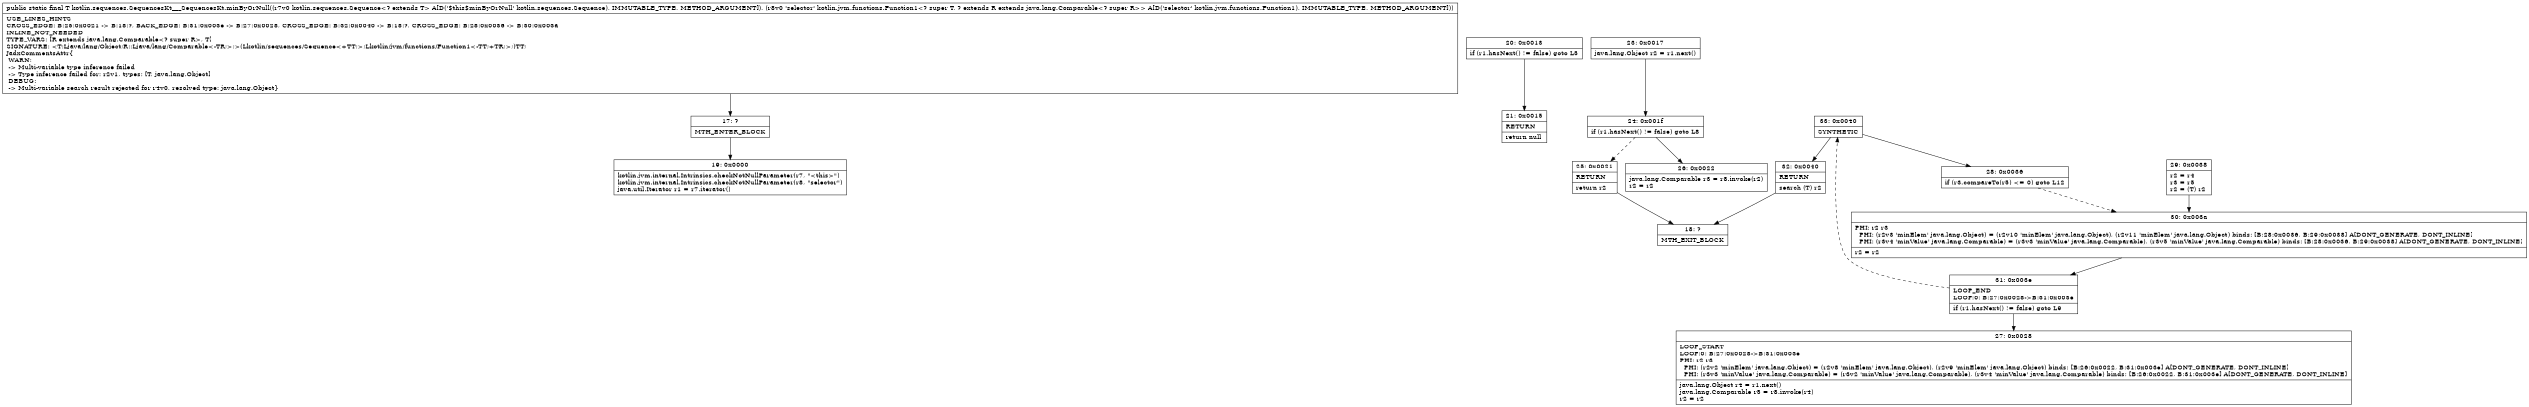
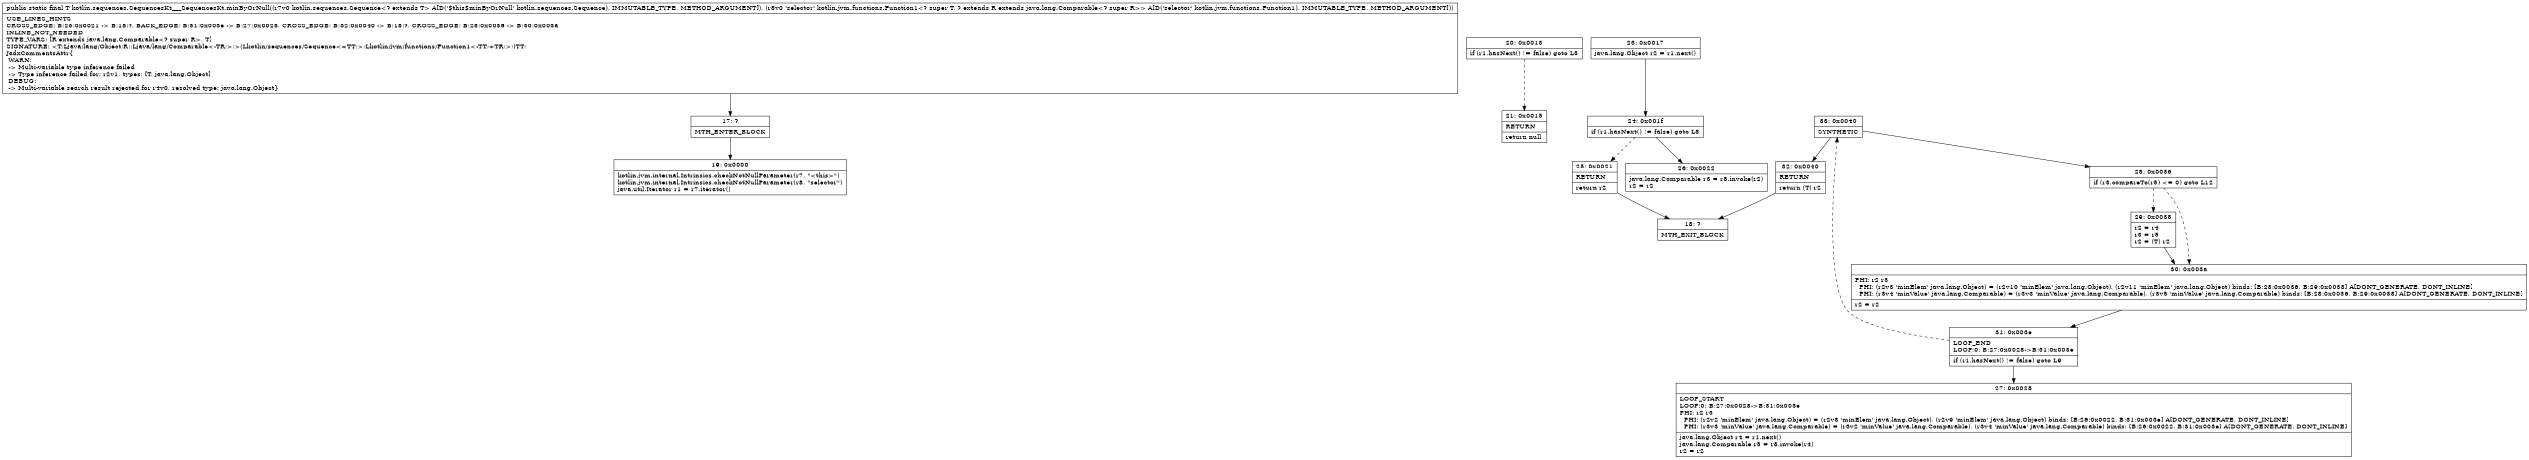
edge "20: 0x0013" -> "21: 0x0015": style solid -> dashed
node "32: 0x0040": text "search (T) r2" -> "return (T) r2"
edge "28: 0x0036" -> "29: 0x0038": added
